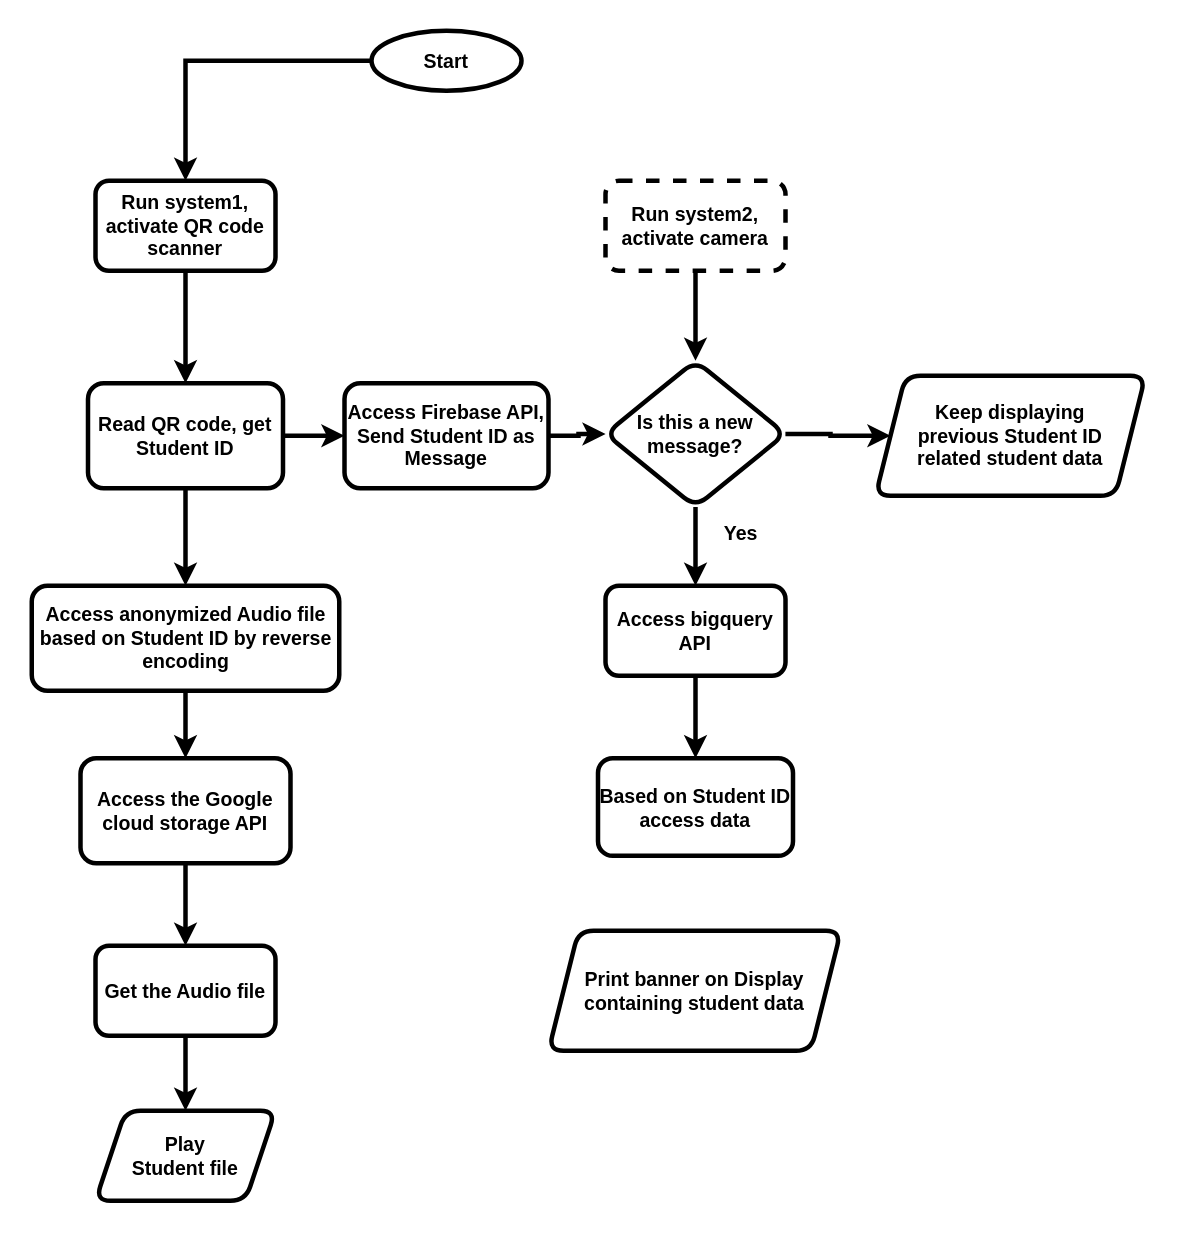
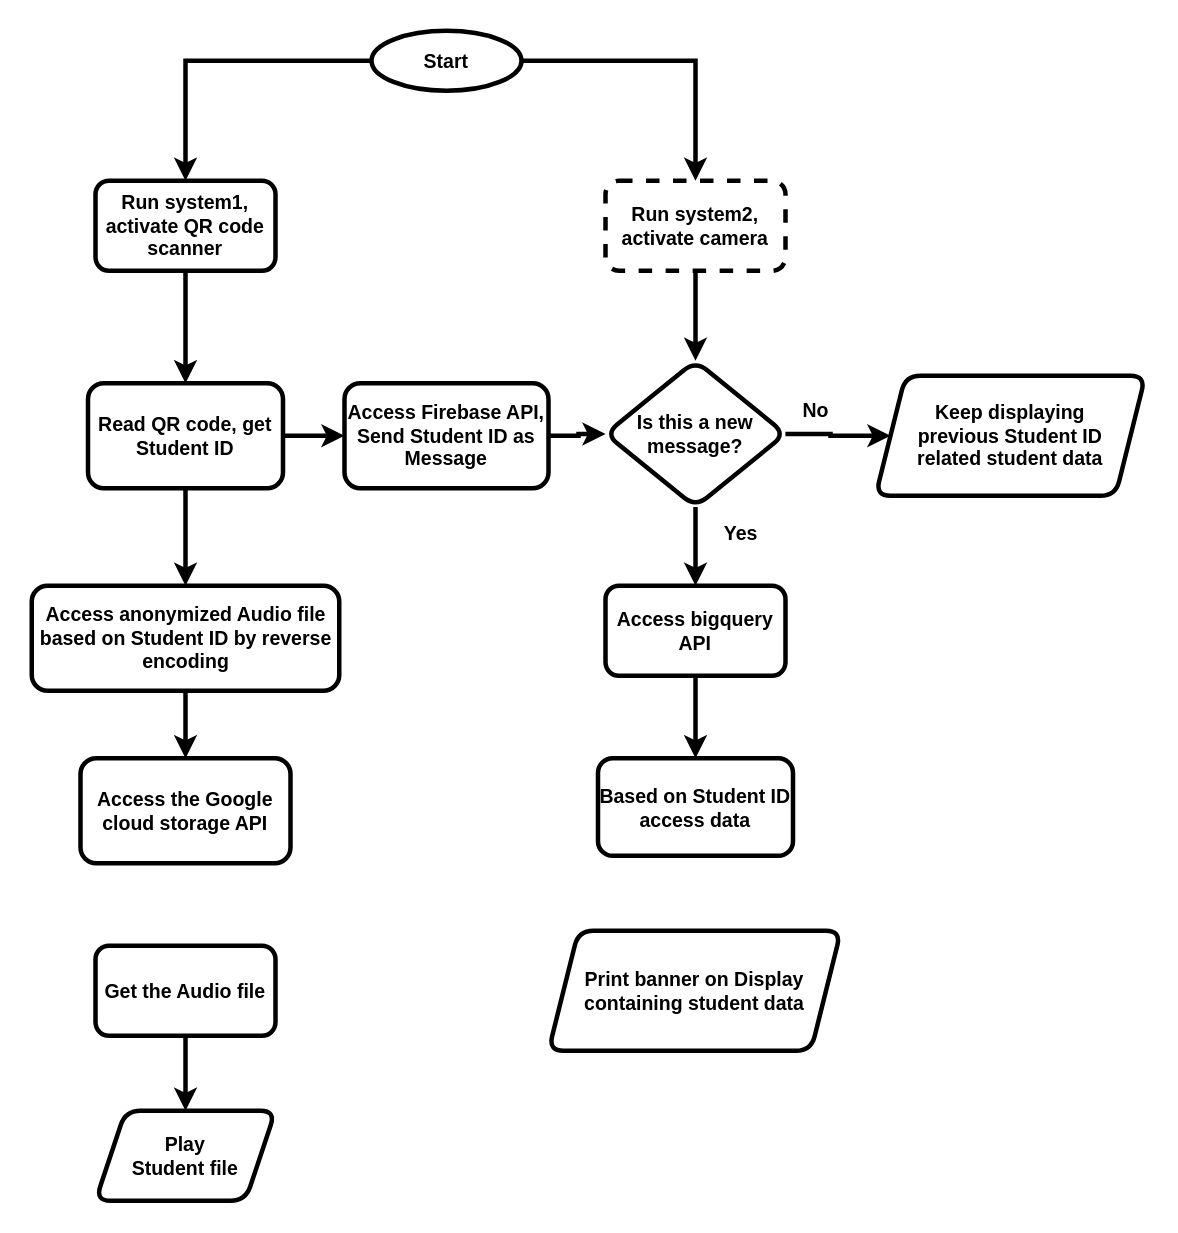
edge "Start" -> "Run system2, activate camera": added
node "No": added
edge "Access the Google cloud storage API" -> "Get the Audio file": removed
